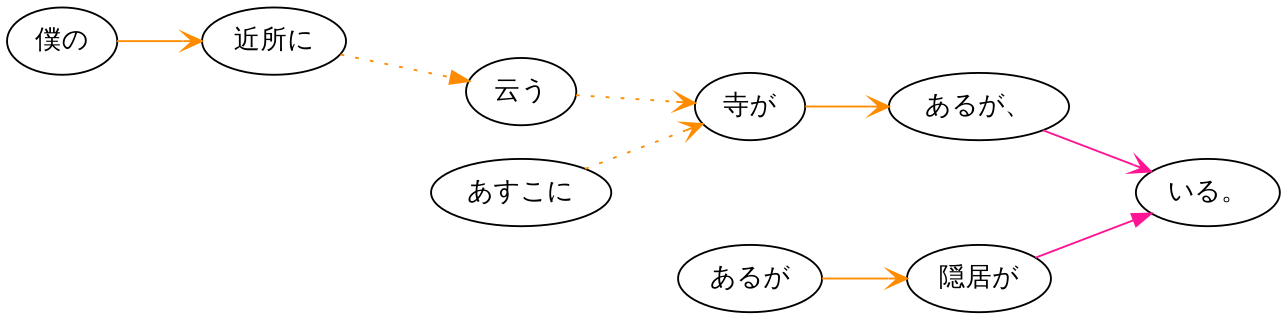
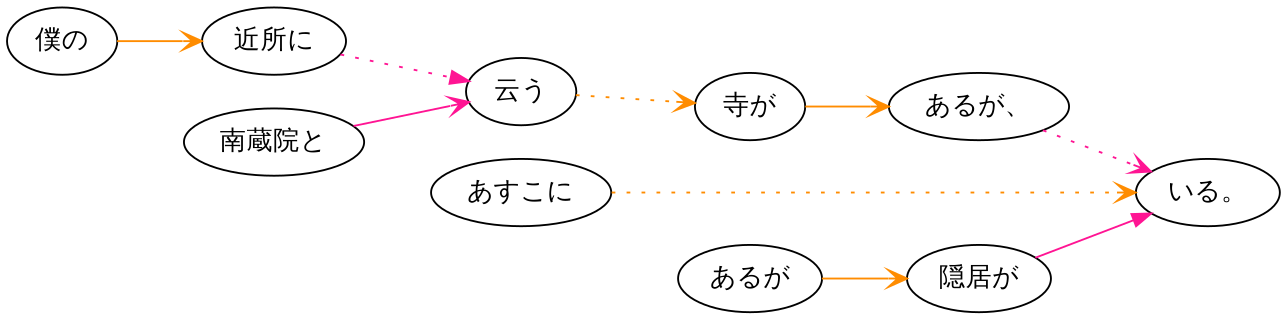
edge "近所に" -> "云う": color darkorange -> deeppink
node "南蔵院と": added
edge "あるが、" -> "いる。": style solid -> dotted
edge "あすこに" -> "寺が": now "あすこに" -> "いる。"
